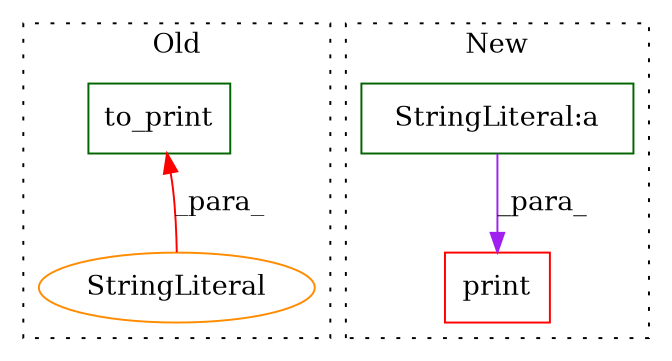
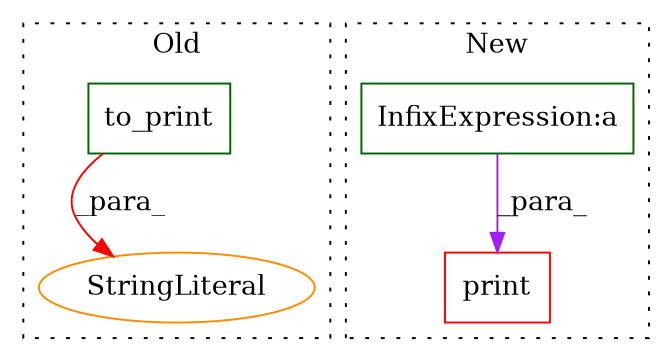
node "StringLiteral:a": label "StringLiteral:a" -> "InfixExpression:a"
edge "StringLiteral" -> "to_print": reversed
